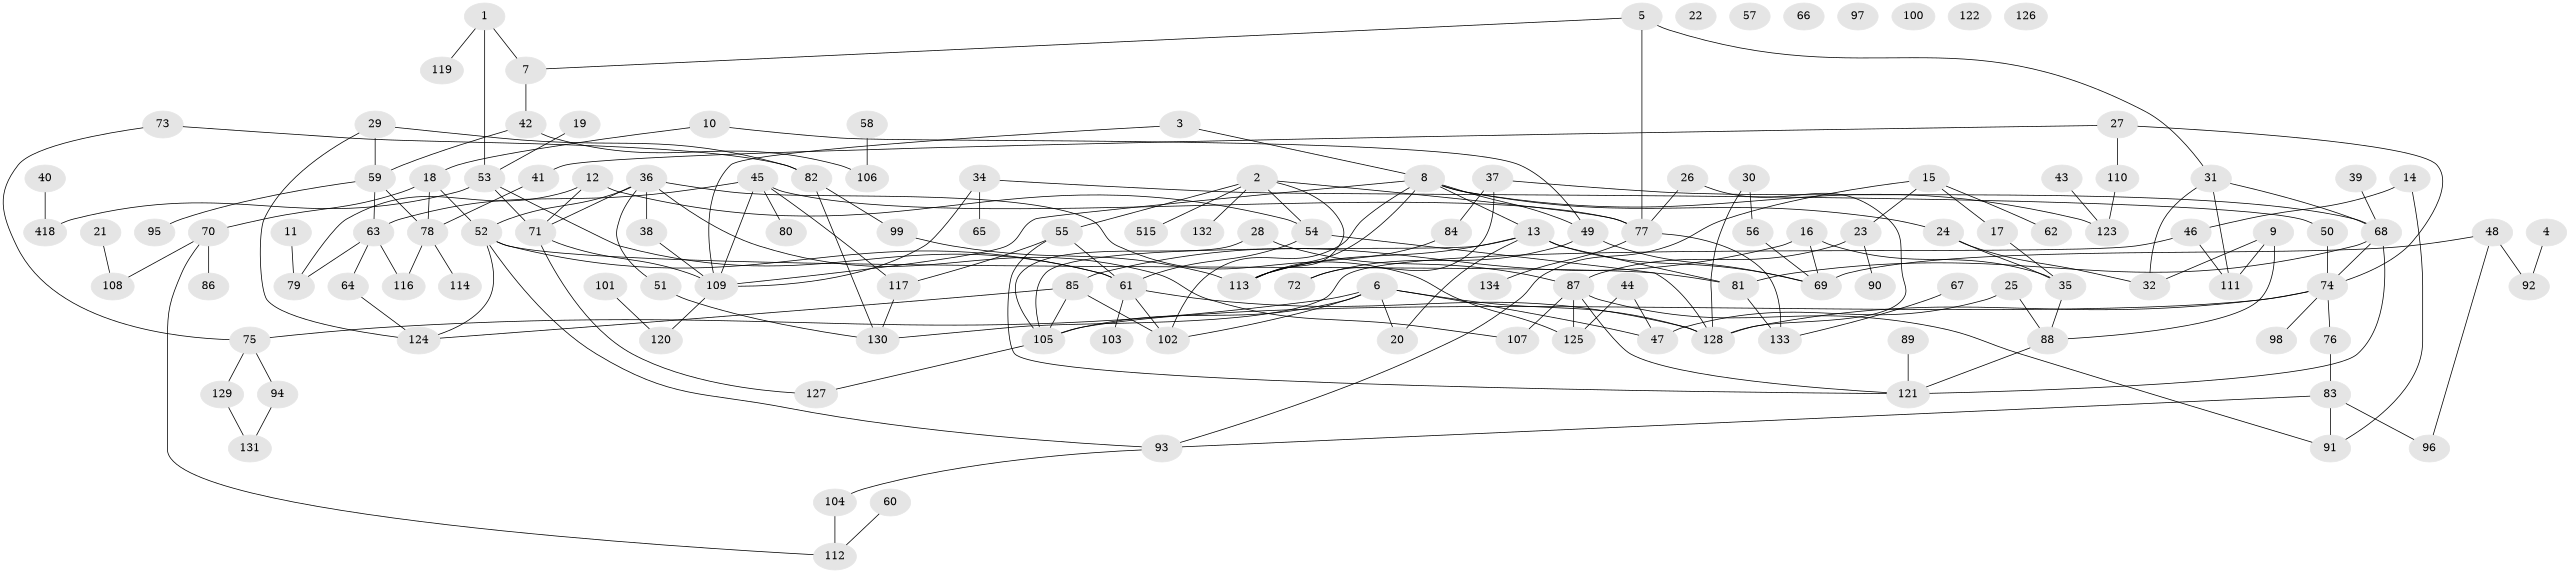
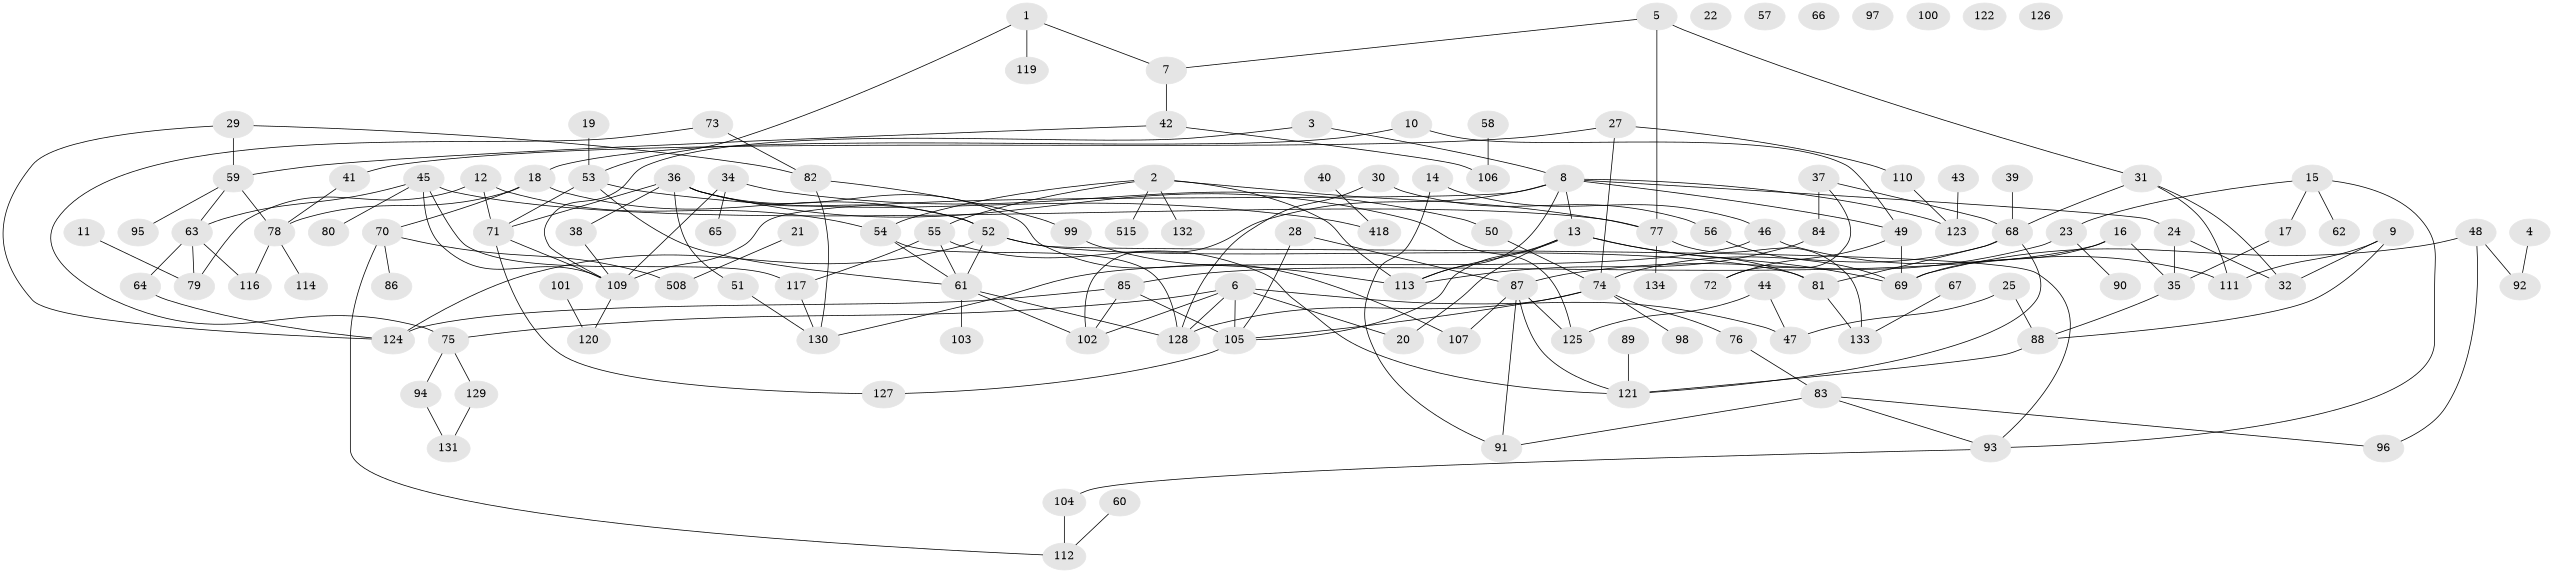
node "26": removed
node "108": label "108" -> "508"
